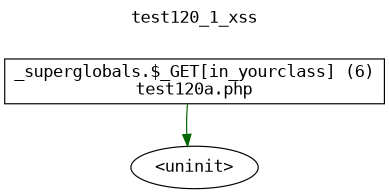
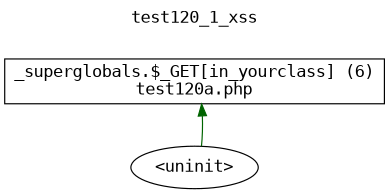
edge "_superglobals.$_GET[in_yourclass] (6) test120a.php" -> "<uninit>": reversed
